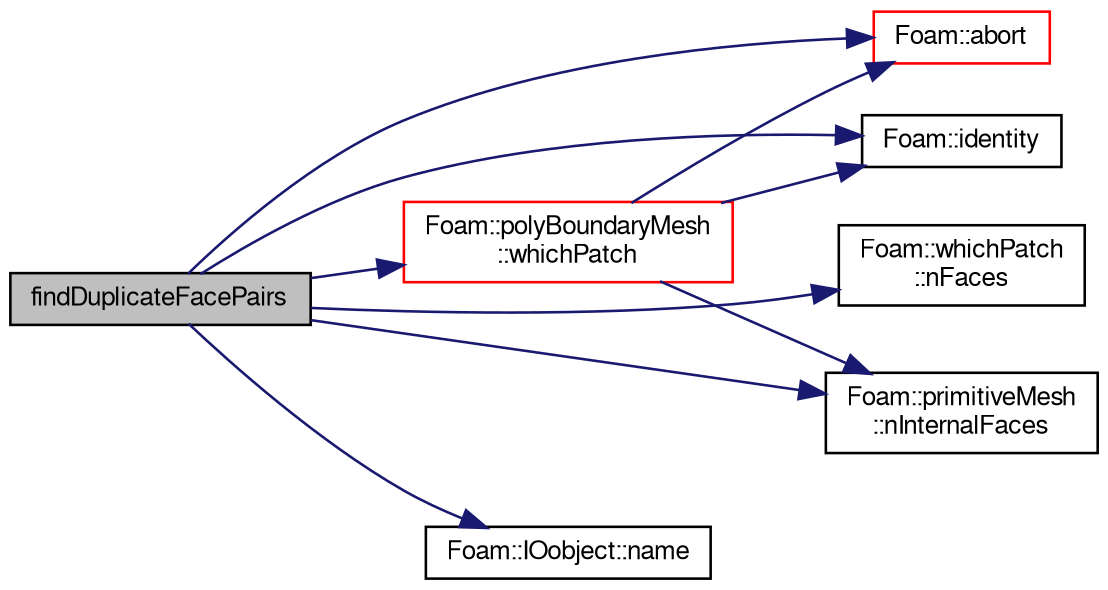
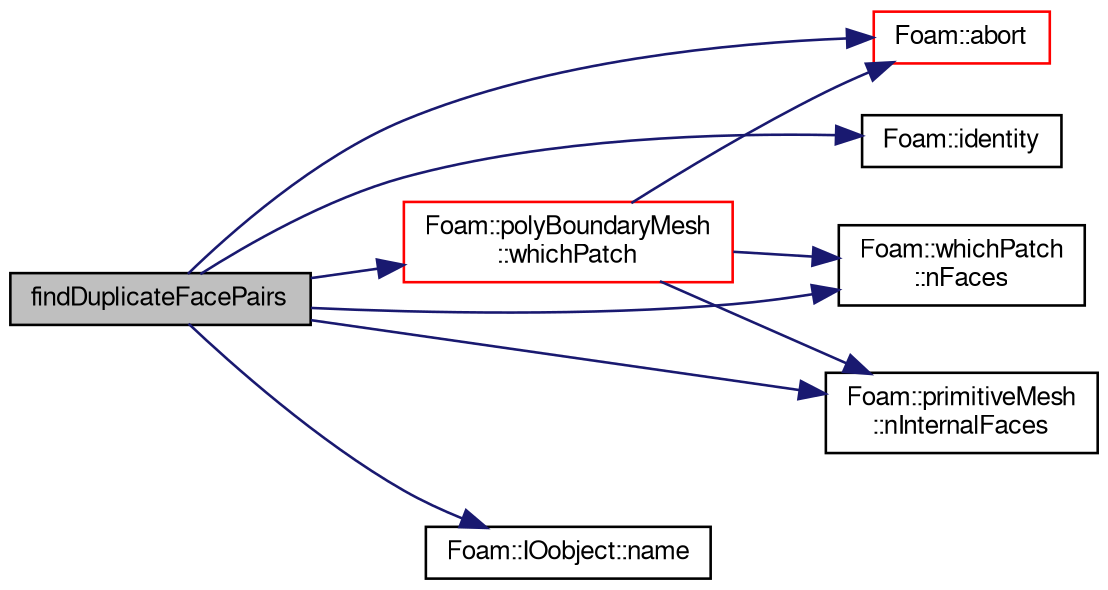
edge "Foam::polyBoundaryMesh ::whichPatch" -> "Foam::identity": now "Foam::polyBoundaryMesh ::whichPatch" -> "Foam::whichPatch ::nFaces"
